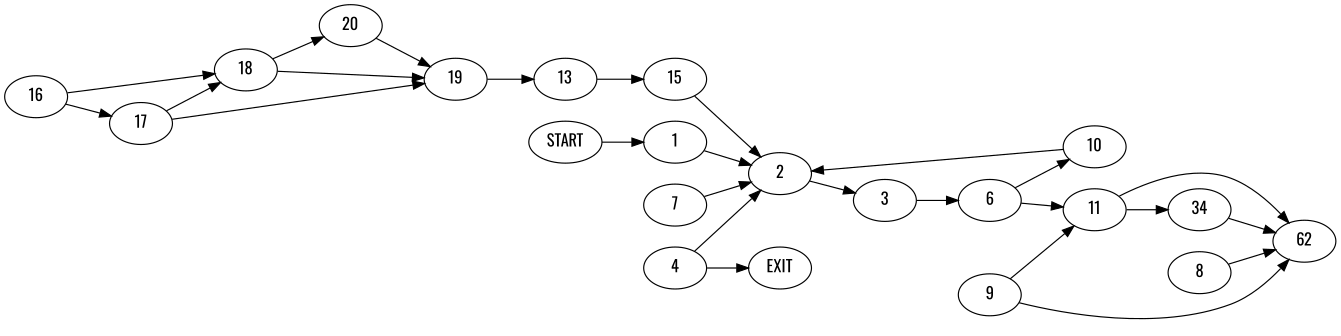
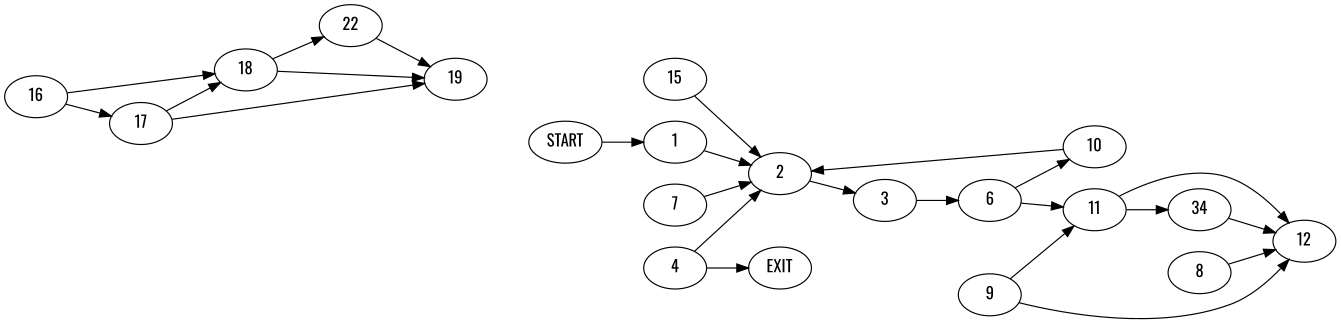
node "20": label "20" -> "22"
node "13": removed
node "62": label "62" -> "12"
